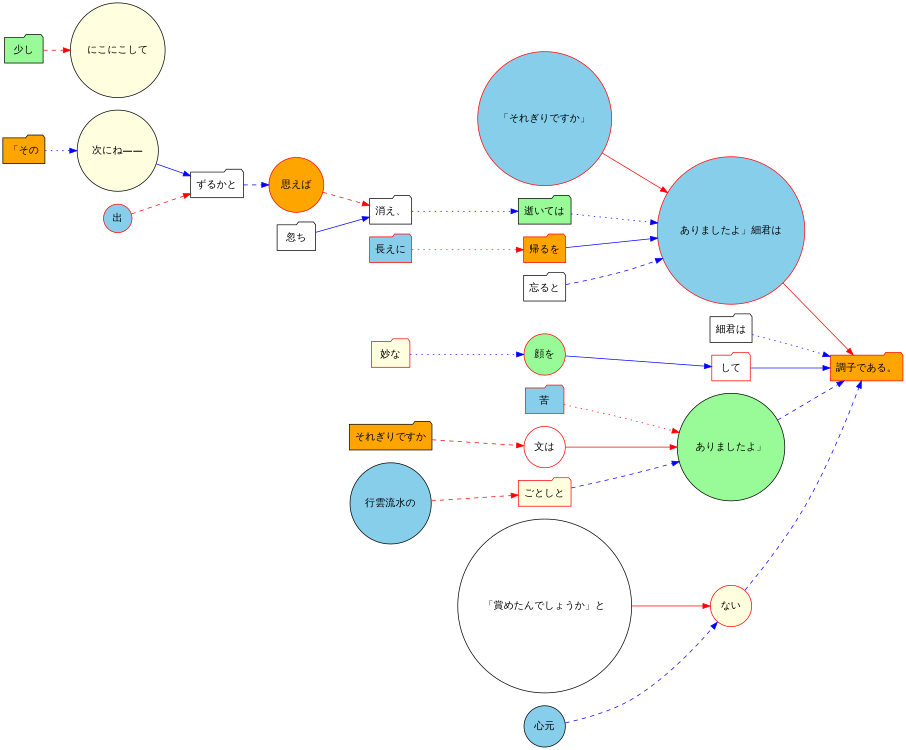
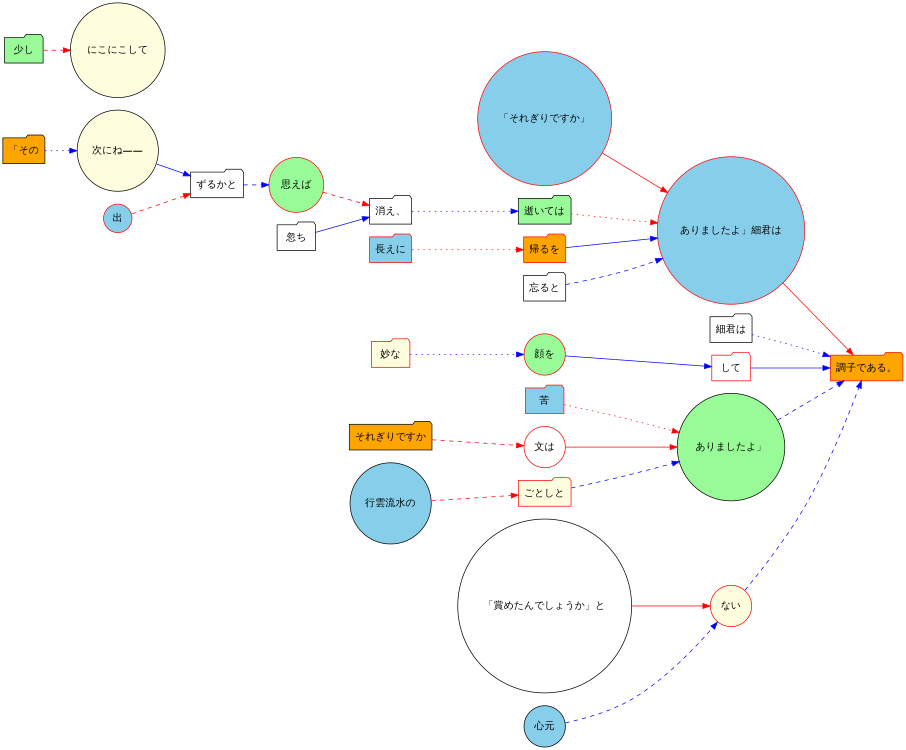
node "思えば": fillcolor orange -> palegreen
edge "逝いては" -> "ありましたよ」細君は": color blue -> red
